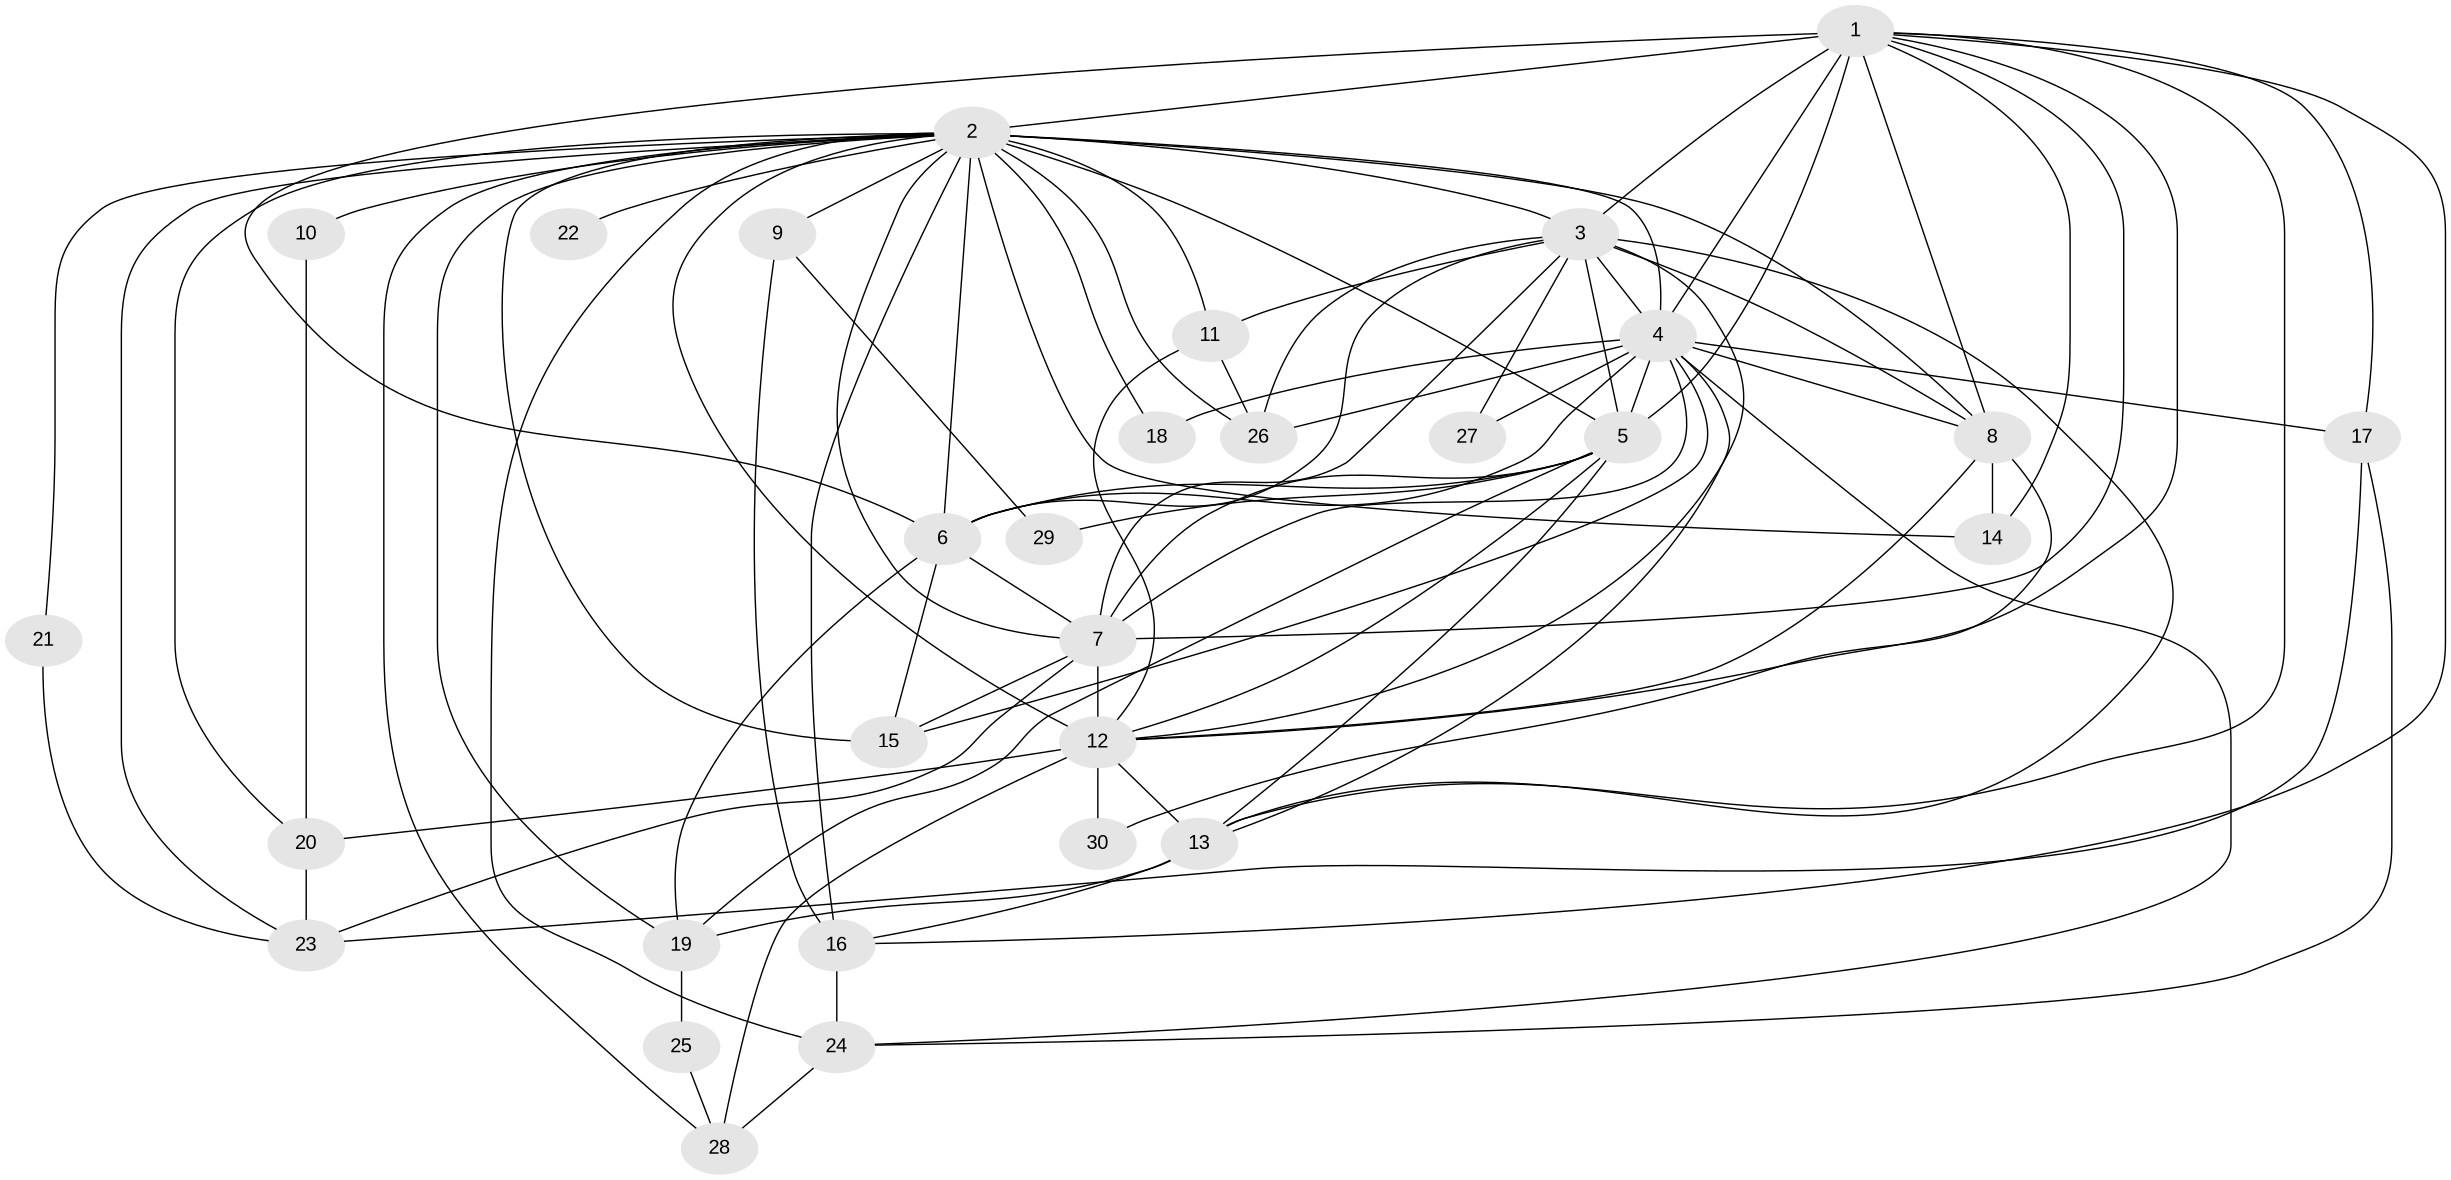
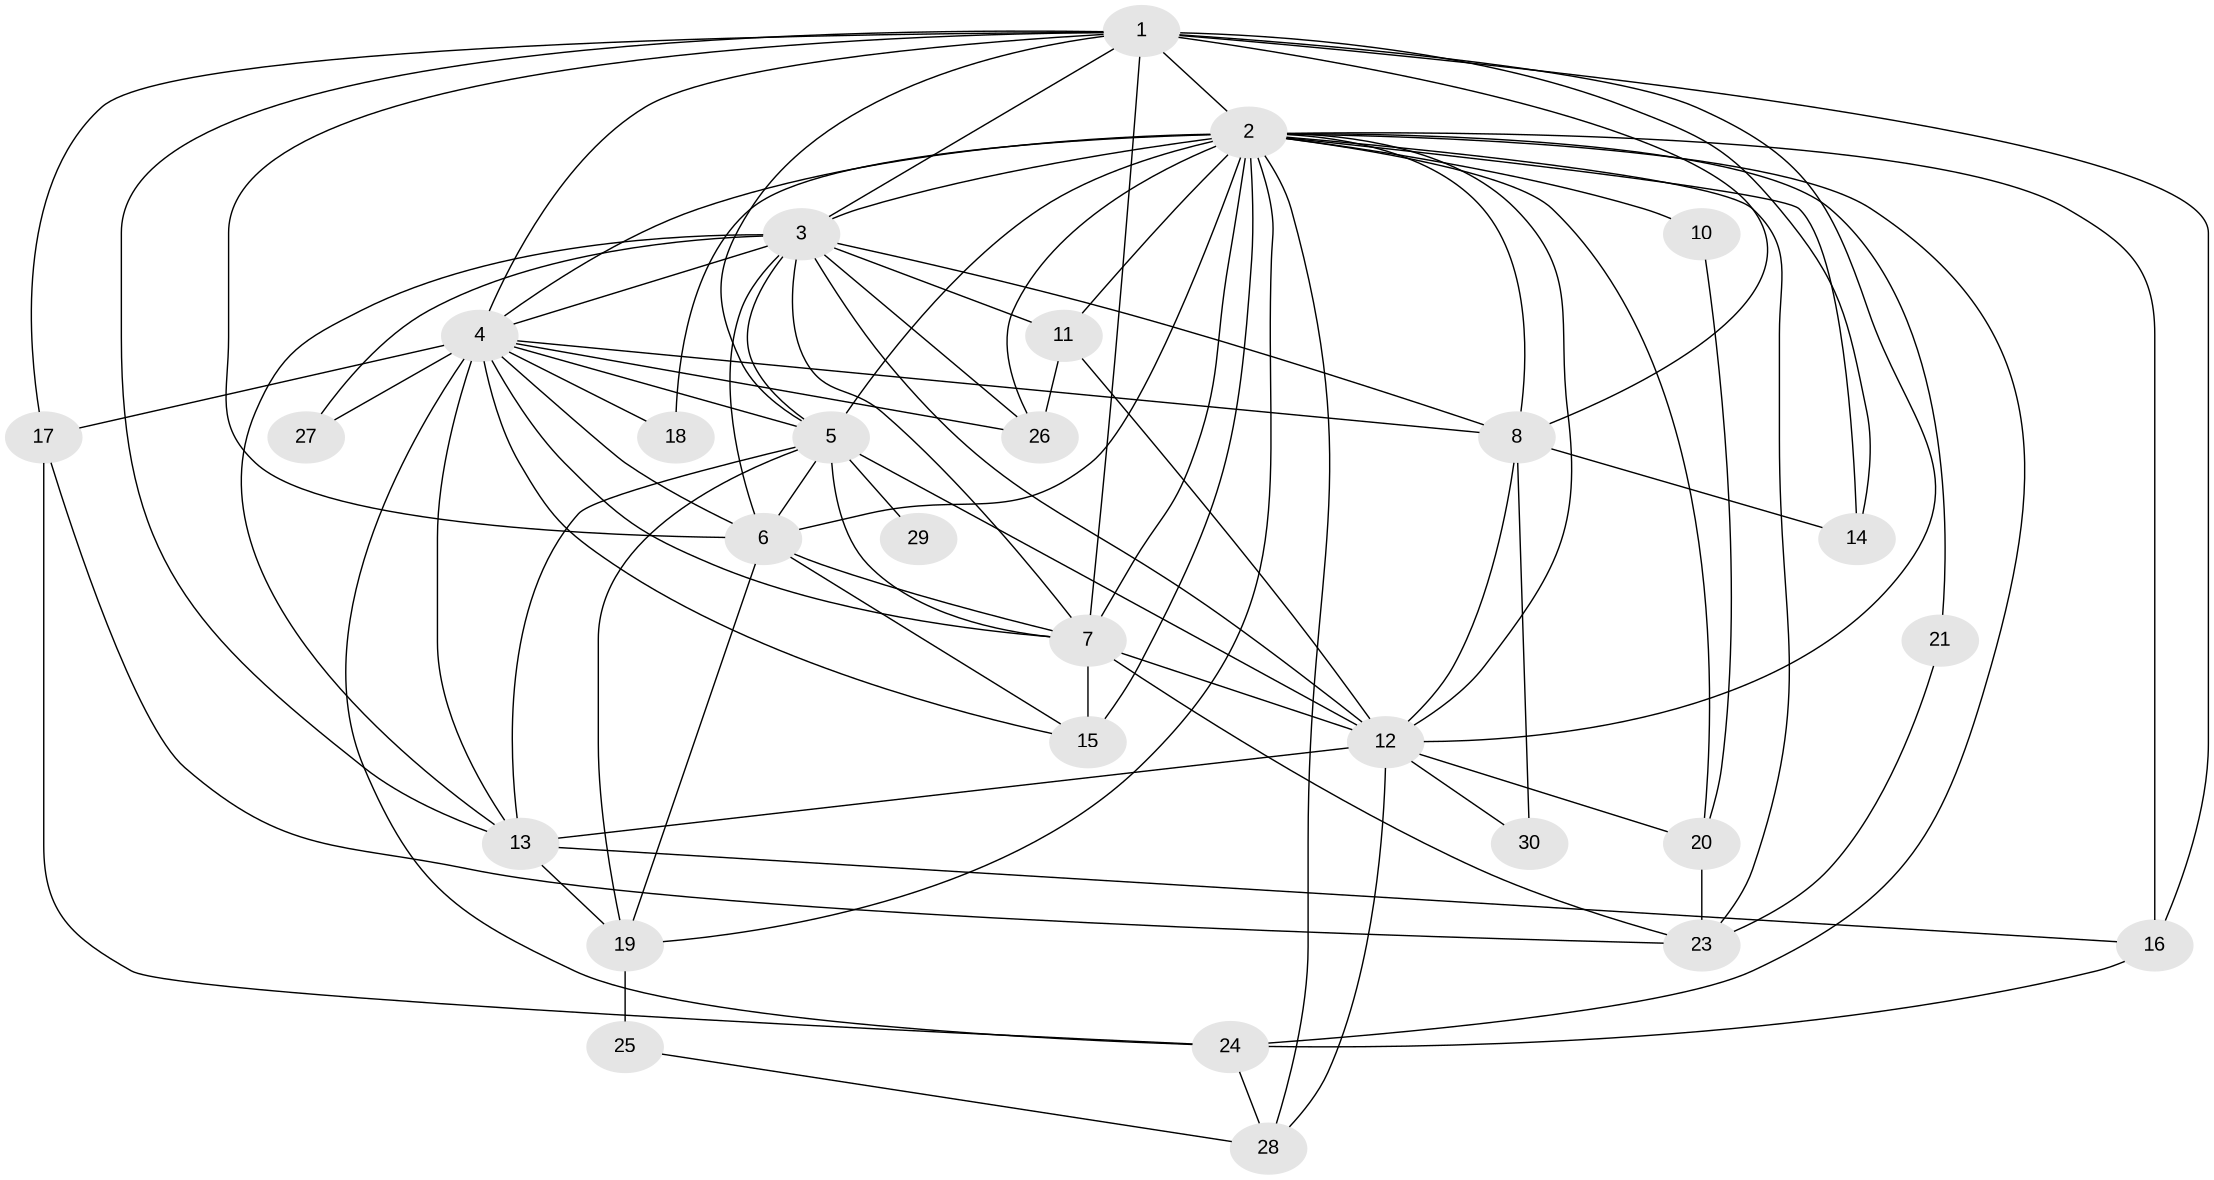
node "22": removed
node "9": removed
